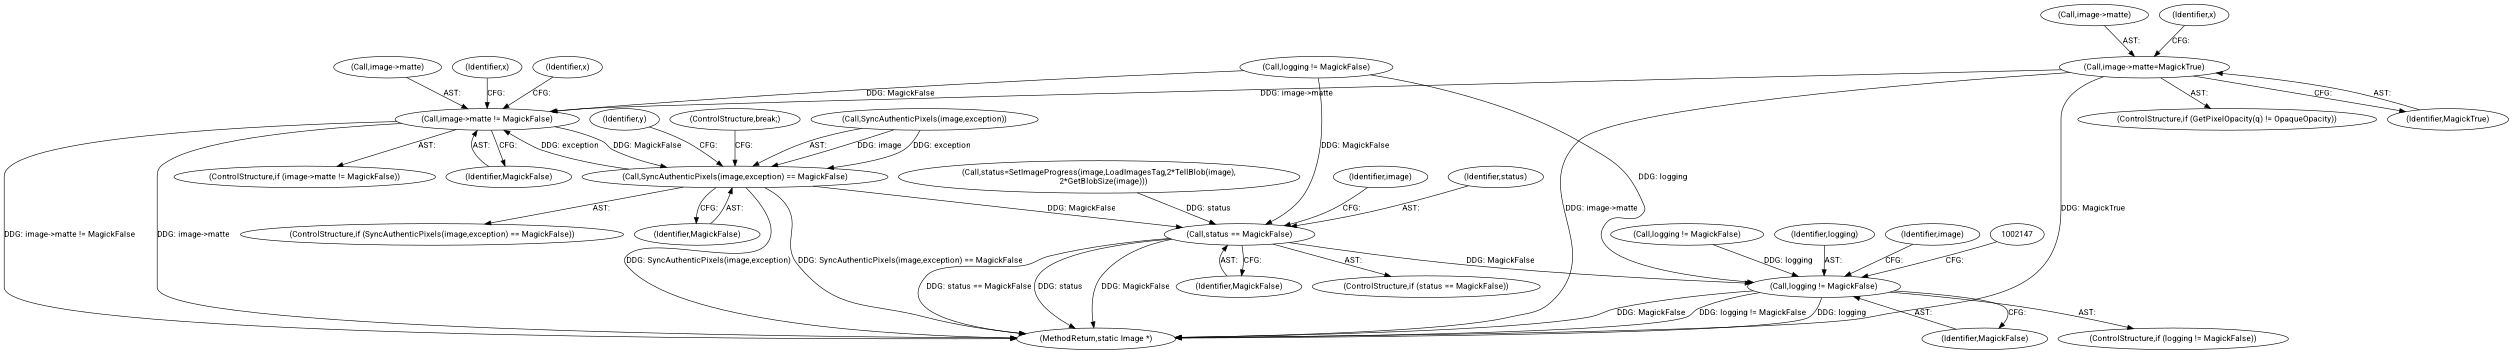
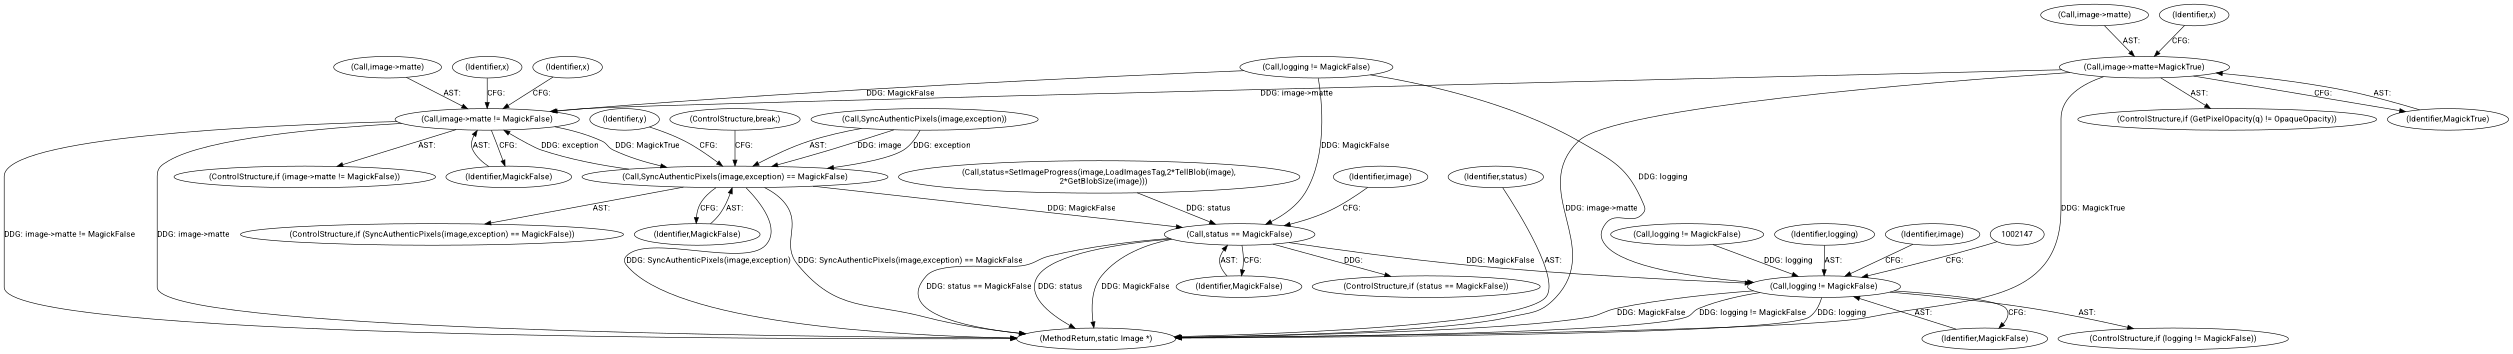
edge "(Call,image->matte != MagickFalse)" -> "(Call,SyncAuthenticPixels(image,exception) == MagickFalse)": label "DDG: MagickFalse" -> "DDG: MagickTrue"
edge "(Identifier,status)" -> "(Call,status == MagickFalse)": now "(Identifier,status)" -> "(MethodReturn,static Image *)"
edge "(Call,status == MagickFalse)" -> "(ControlStructure,if (status == MagickFalse))": label "AST: " -> "DDG: "
